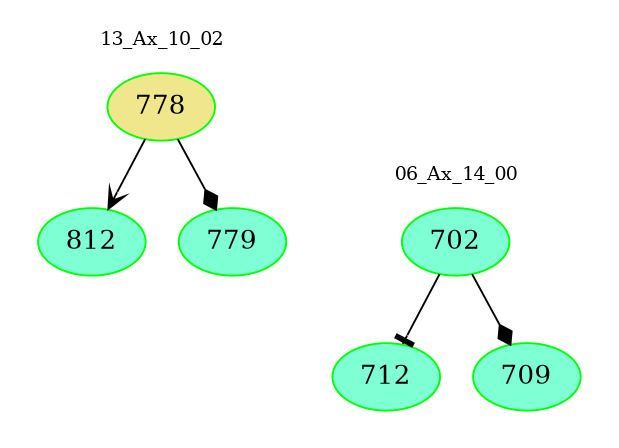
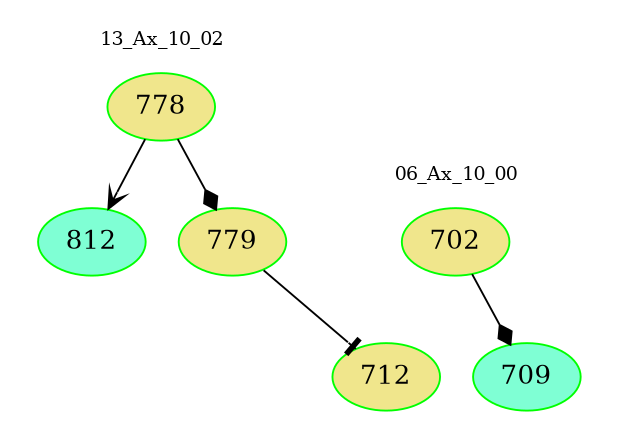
cluster "06_Ax_14_00": label "06_Ax_14_00" -> "06_Ax_10_00"
node "779": fillcolor aquamarine -> khaki
node "702": fillcolor aquamarine -> khaki
edge "702" -> "712": now "779" -> "712"
node "712": fillcolor aquamarine -> khaki
